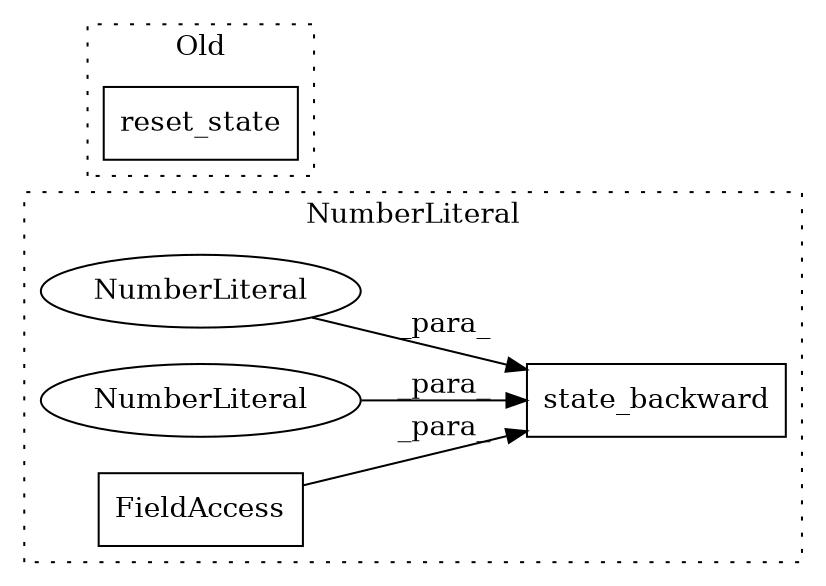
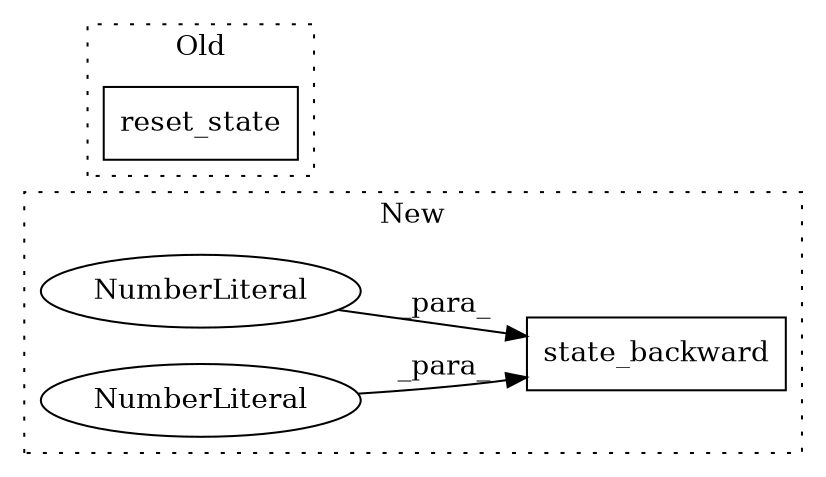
cluster "NumberLiteral": label "NumberLiteral" -> "New"
node "FieldAccess": removed
